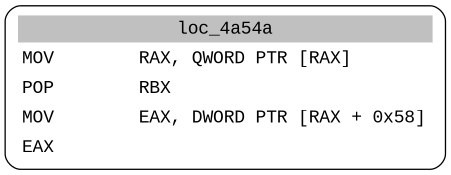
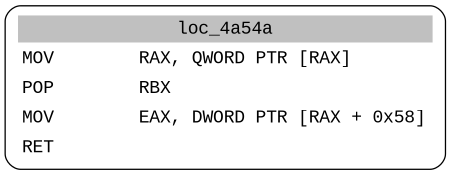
node "loc_4a54a": text "EAX" -> "RET"
